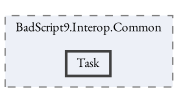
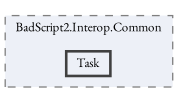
cluster "BadScript9.Interop.Common": label "BadScript9.Interop.Common" -> "BadScript2.Interop.Common"
